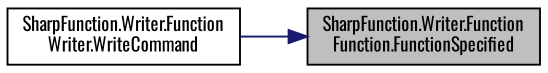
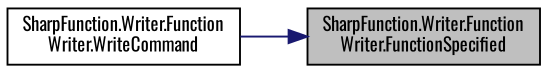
node "SharpFunction.Writer.Function Function.FunctionSpecified": label "SharpFunction.Writer.Function Function.FunctionSpecified" -> "SharpFunction.Writer.Function Writer.FunctionSpecified"
